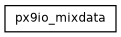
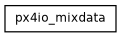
node "px9io_mixdata": label "px9io_mixdata" -> "px4io_mixdata"
